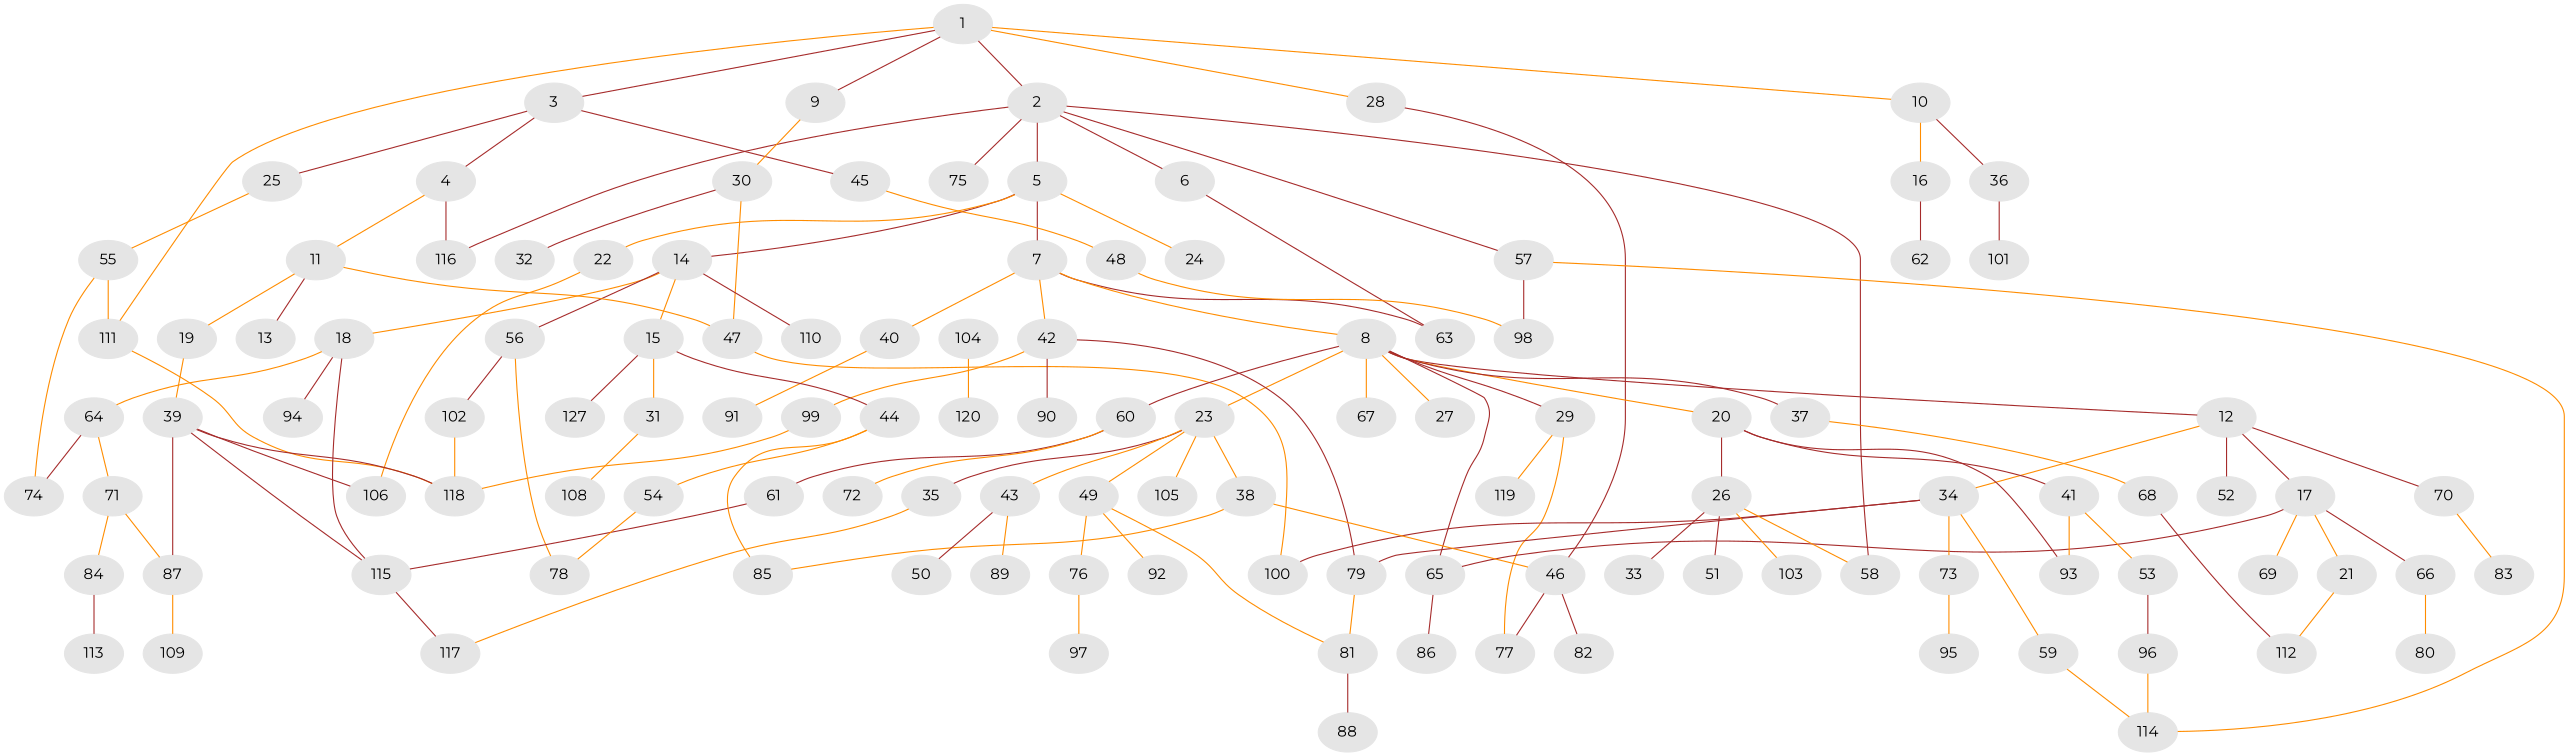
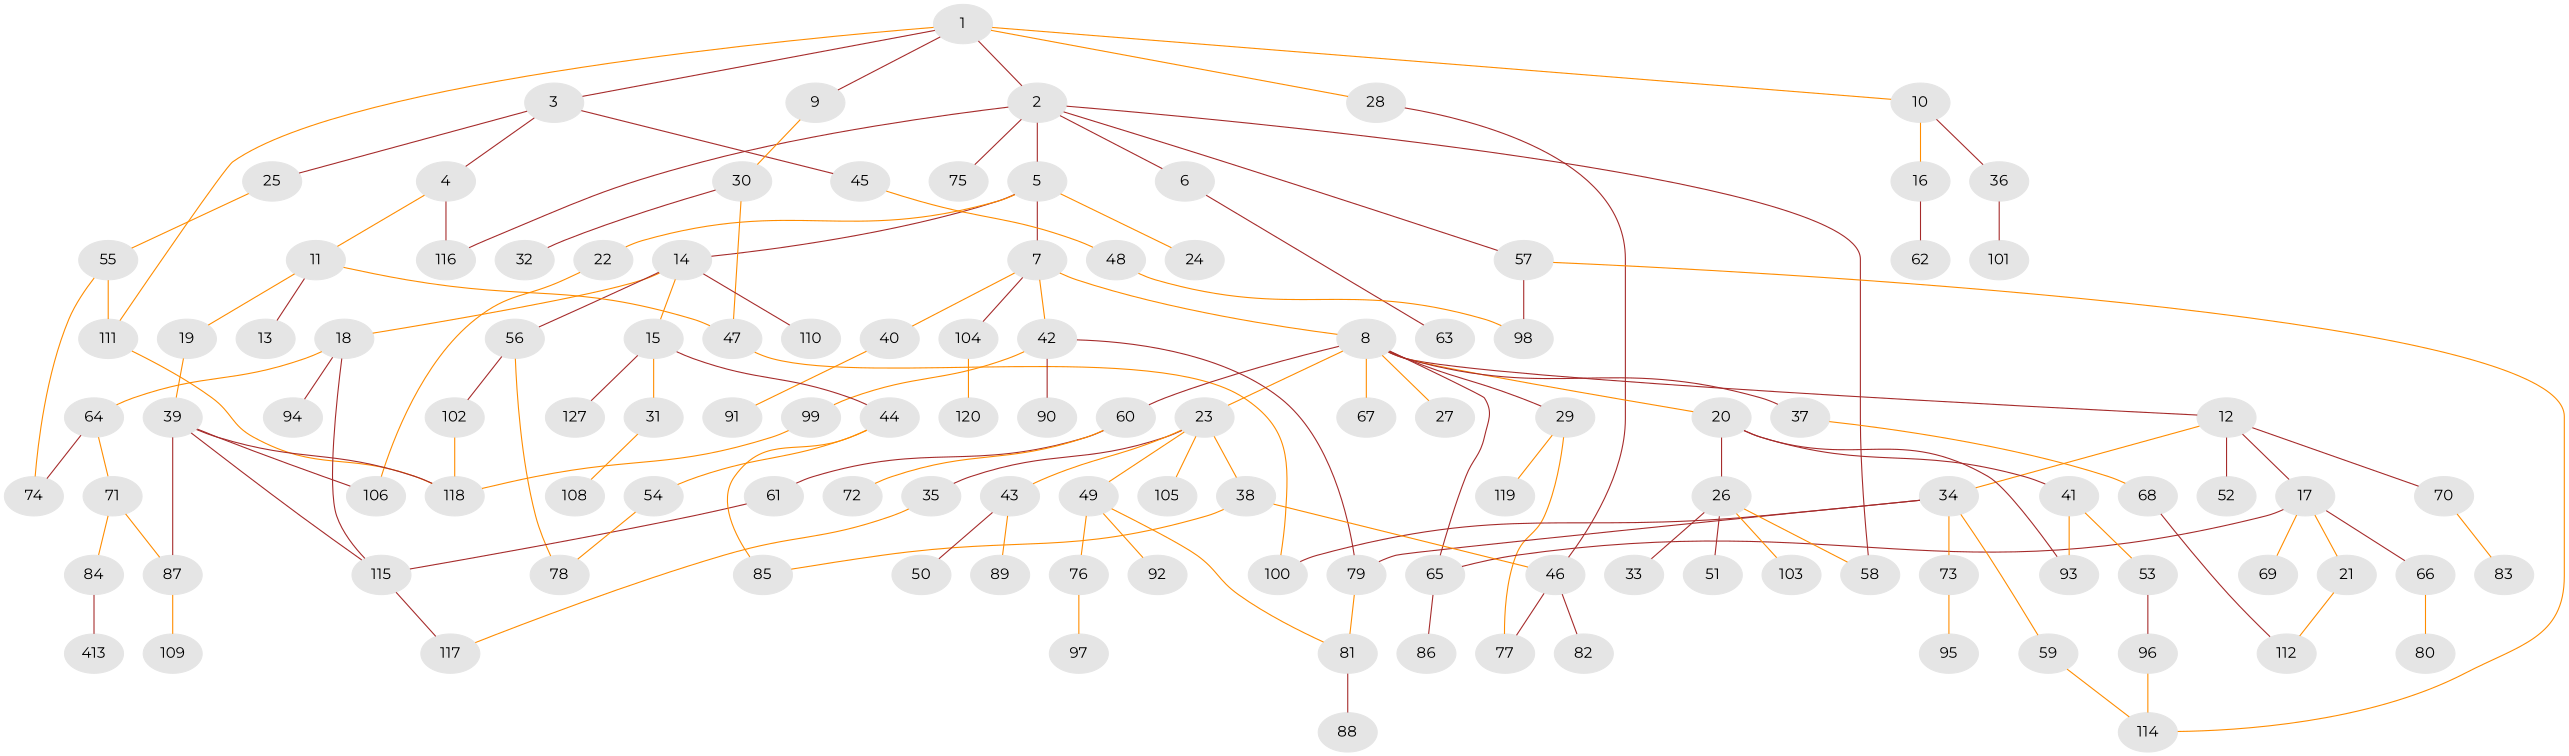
edge "7" -- "63": now "7" -- "104"
node "113": label "113" -> "413"
